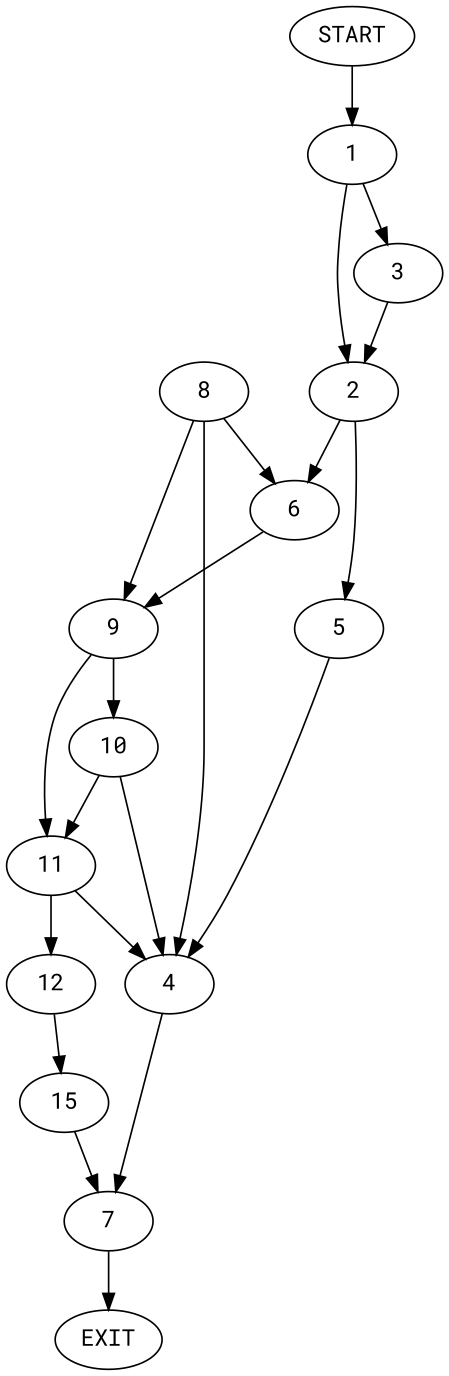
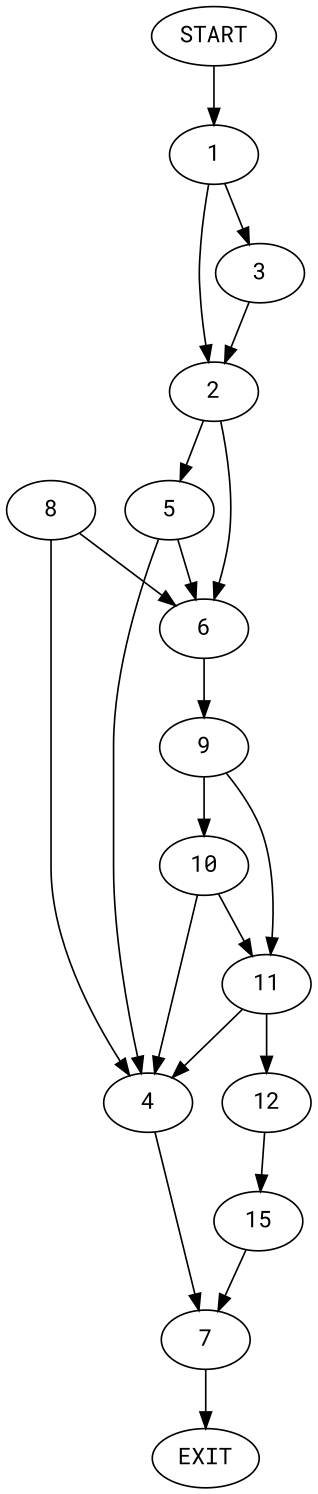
edge "8" -> "9": removed
edge "5" -> "6": added
